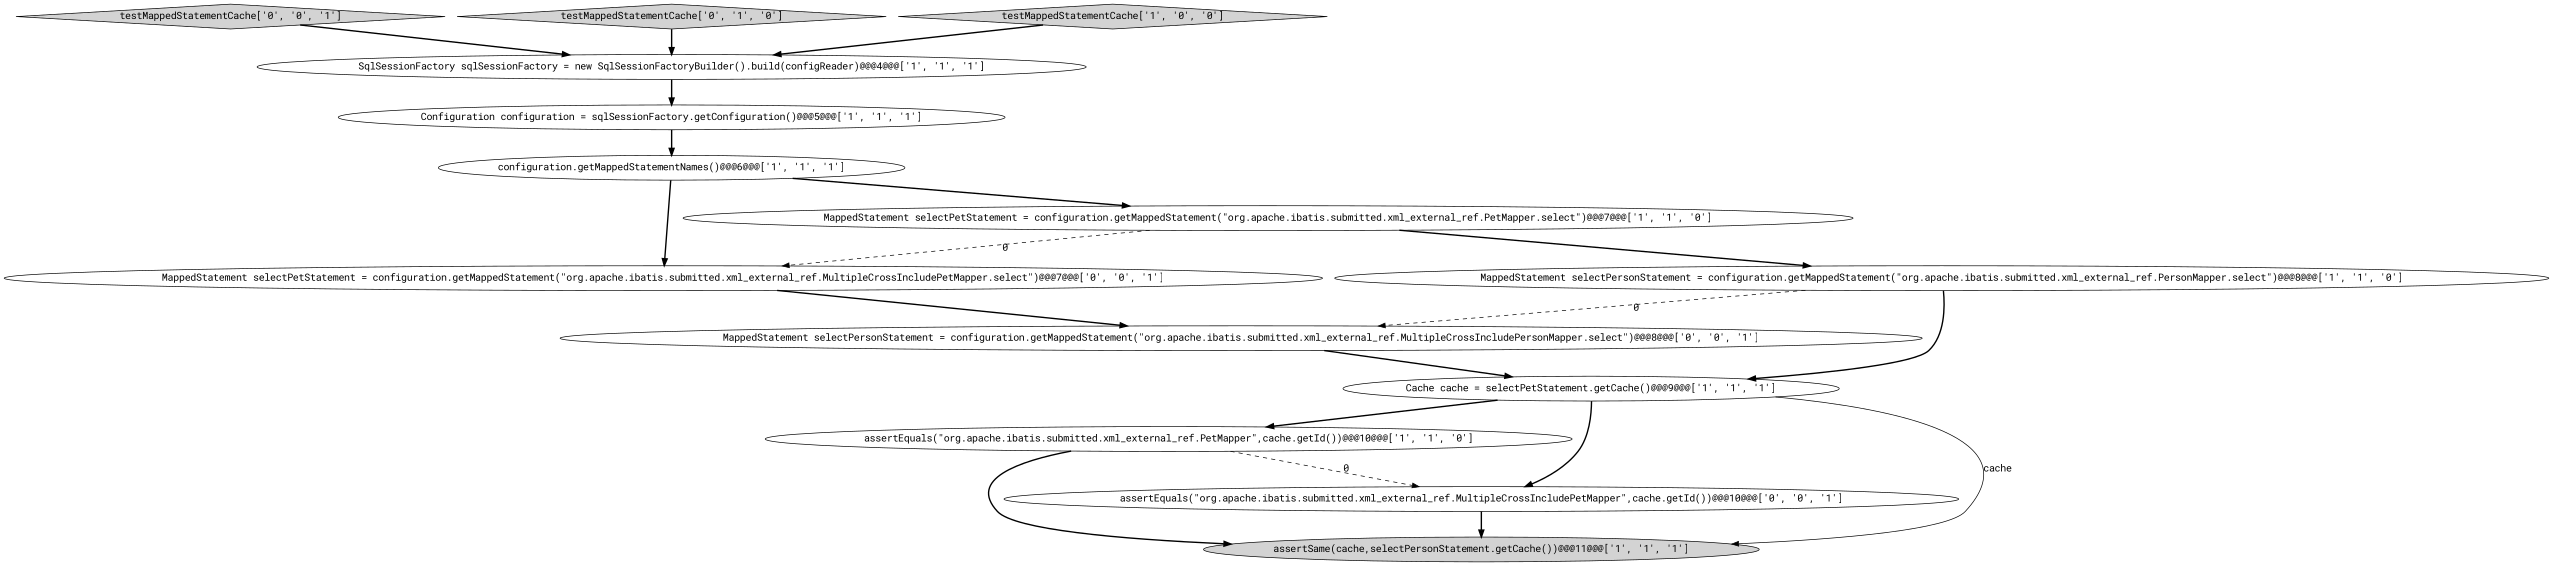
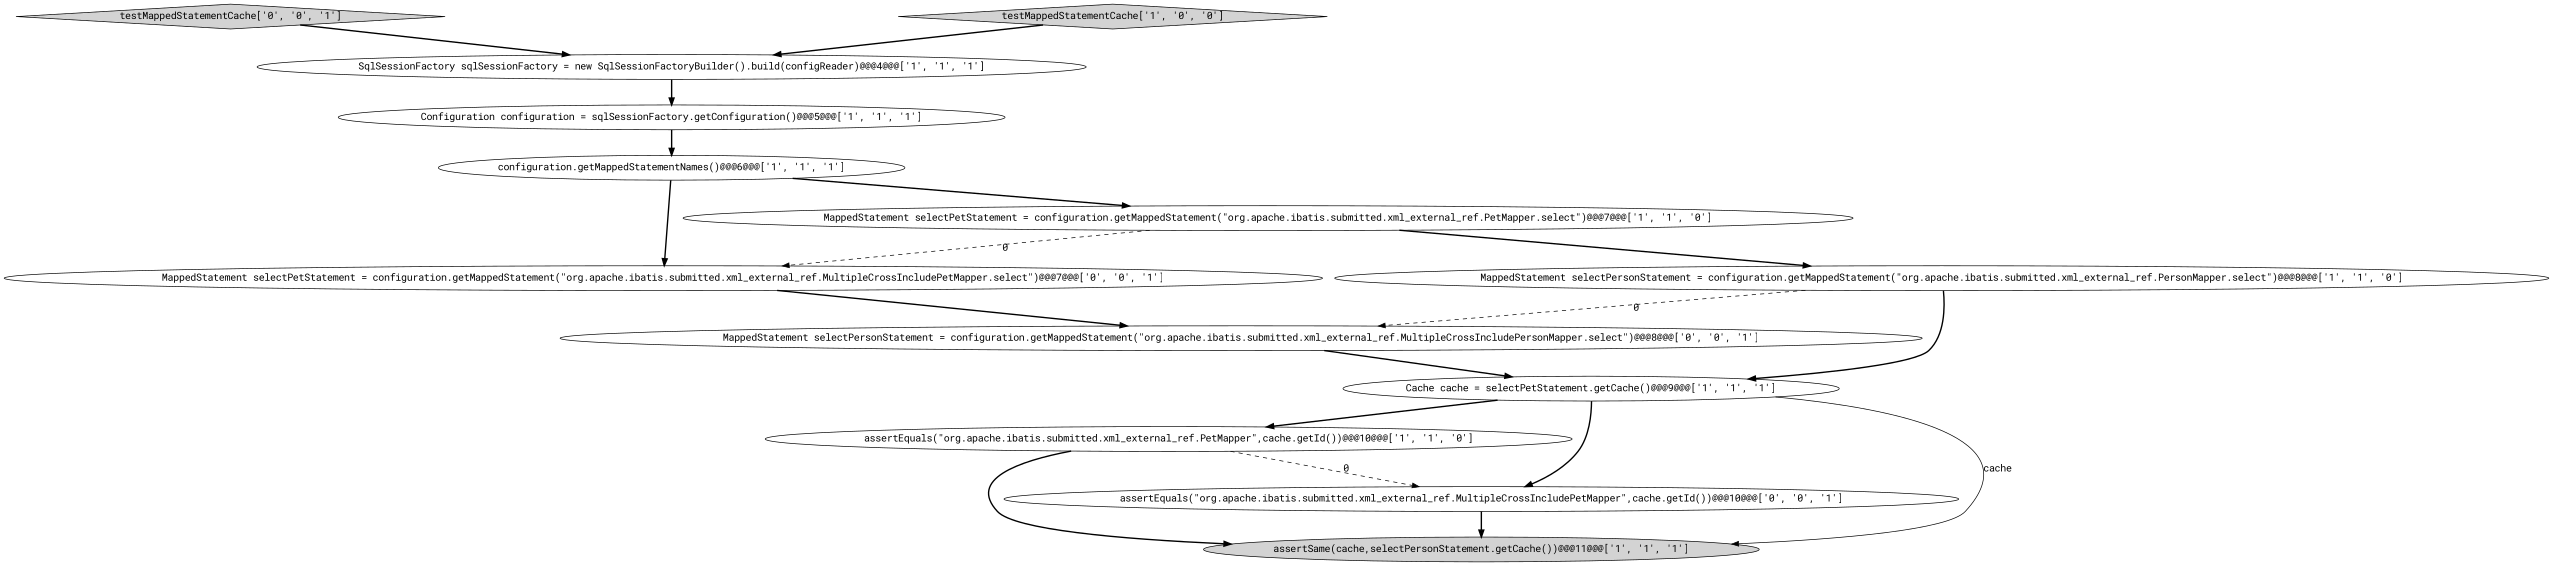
node "testMappedStatementCache['0', '1', '0']": removed
